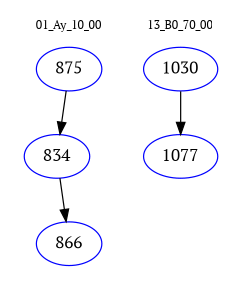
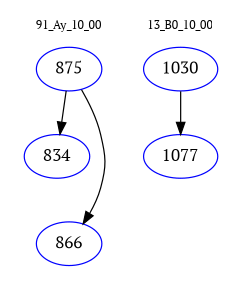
cluster "01_Ay_10_00": label "01_Ay_10_00" -> "91_Ay_10_00"
cluster "13_B0_70_00": label "13_B0_70_00" -> "13_B0_10_00"
edge "834" -> "866": now "875" -> "866"
